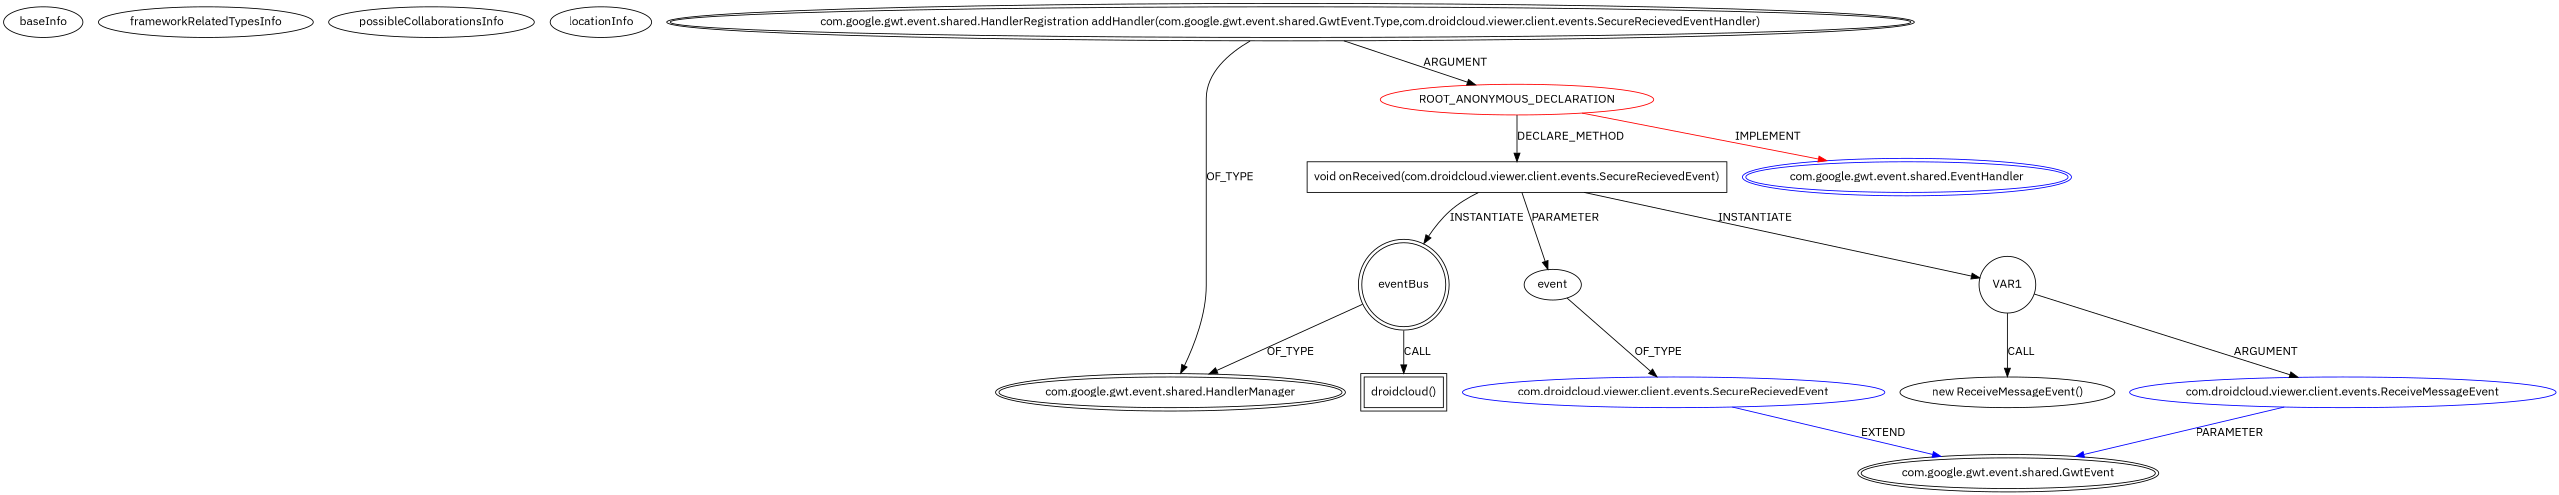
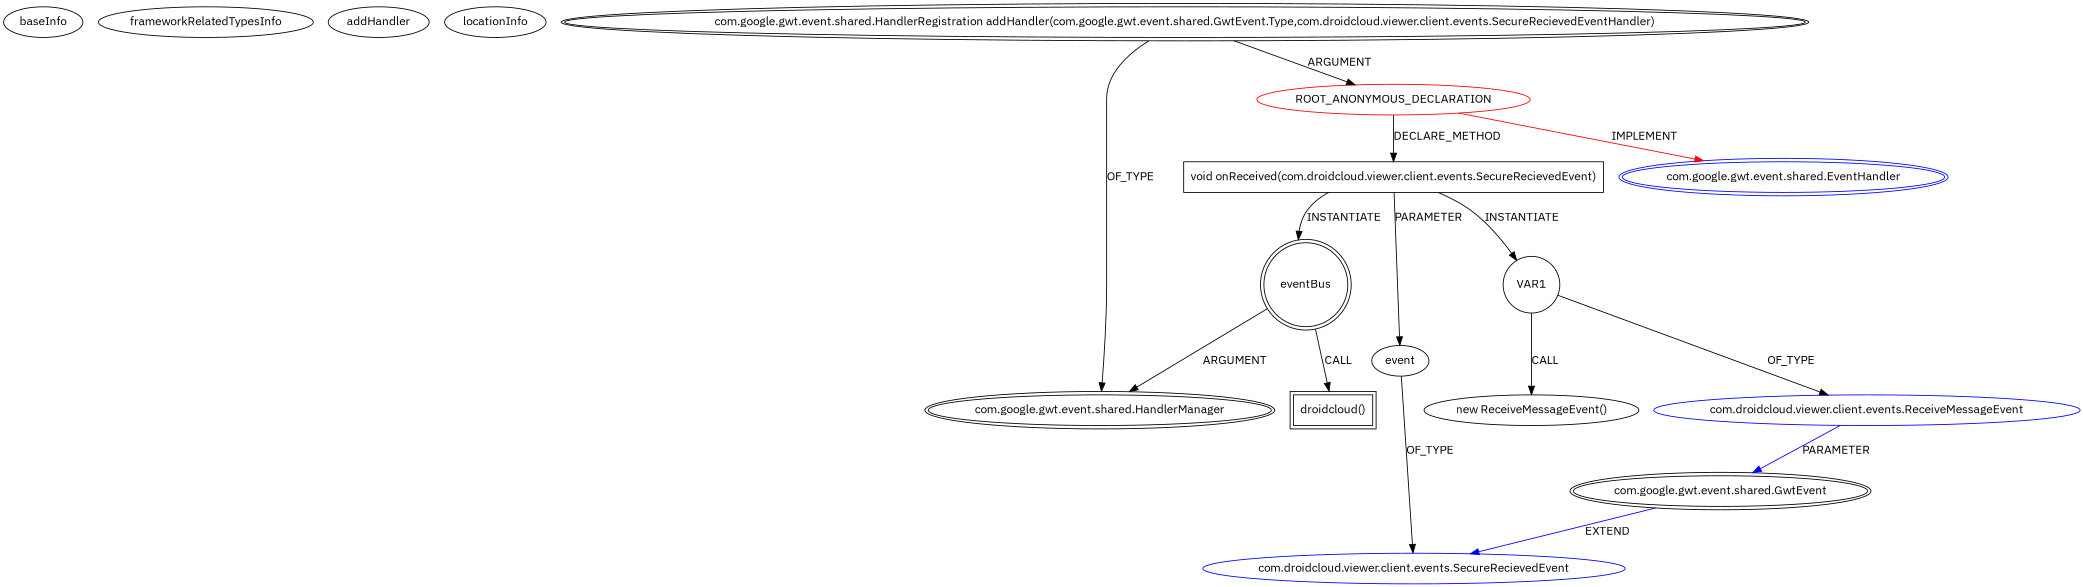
node "possibleCollaborationsInfo": label "possibleCollaborationsInfo" -> "addHandler"
edge "eventBus" -> "com.google.gwt.event.shared.HandlerManager": label "OF_TYPE" -> "ARGUMENT"
edge "VAR1" -> "com.droidcloud.viewer.client.events.ReceiveMessageEvent": label "ARGUMENT" -> "OF_TYPE"
edge "com.droidcloud.viewer.client.events.SecureRecievedEvent" -> "com.google.gwt.event.shared.GwtEvent": reversed
